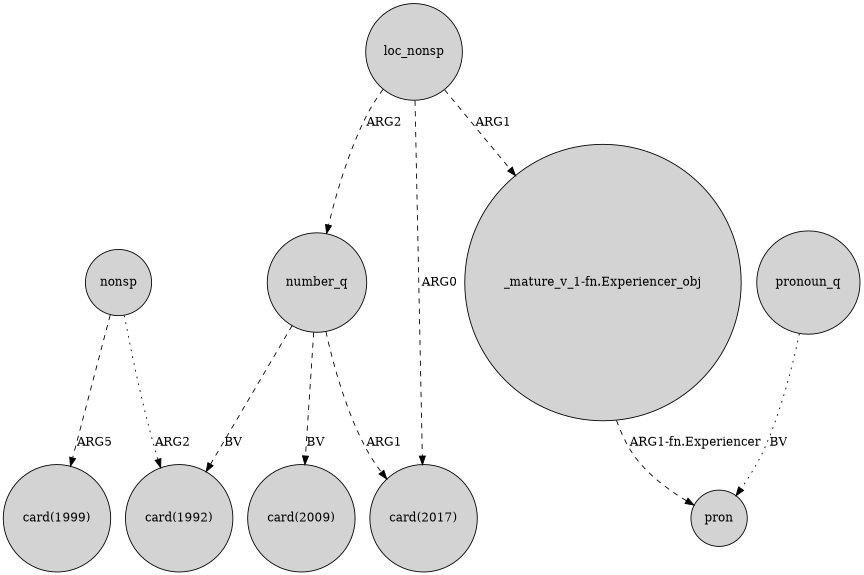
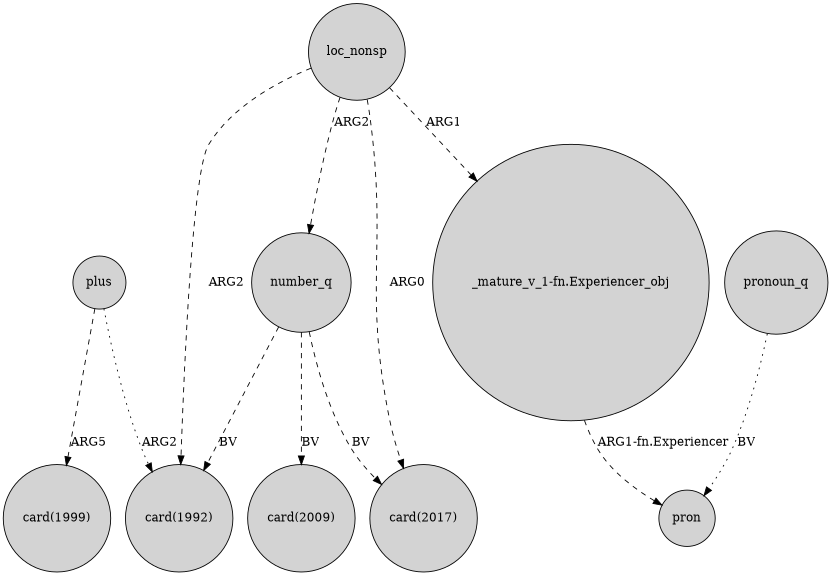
edge "loc_nonsp" -> "card(1992)": added, label "ARG2"
node "nonsp": label "nonsp" -> "plus"
edge "number_q" -> "card(2017)": label "ARG1" -> "BV"
